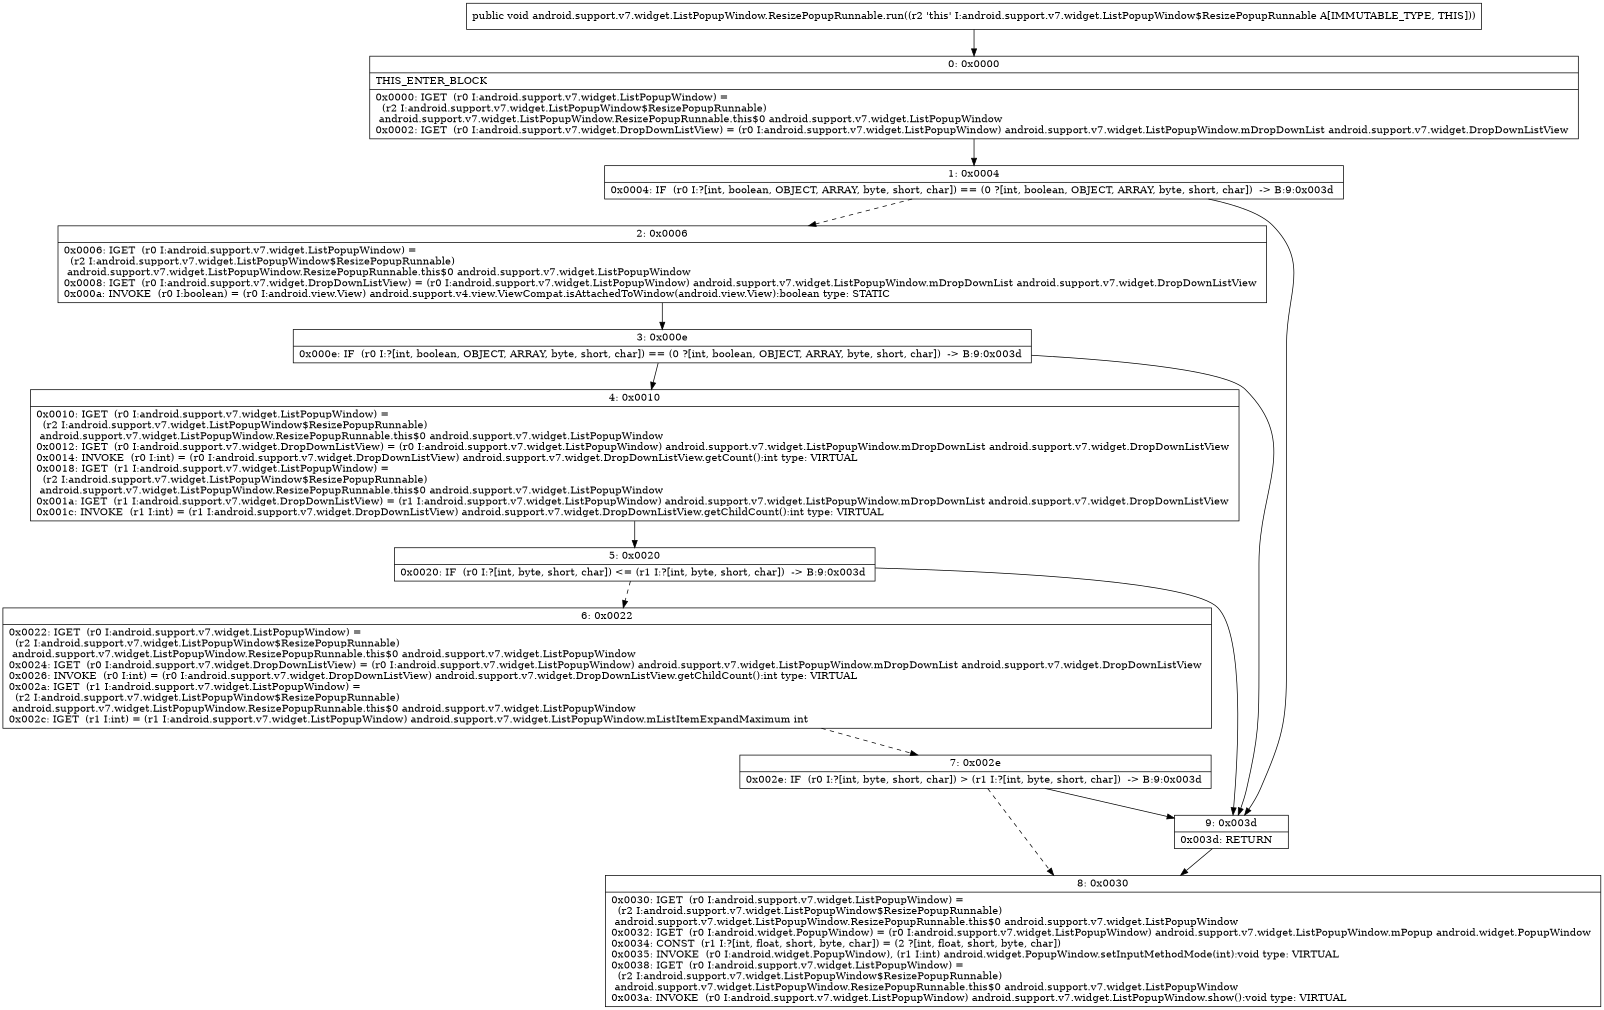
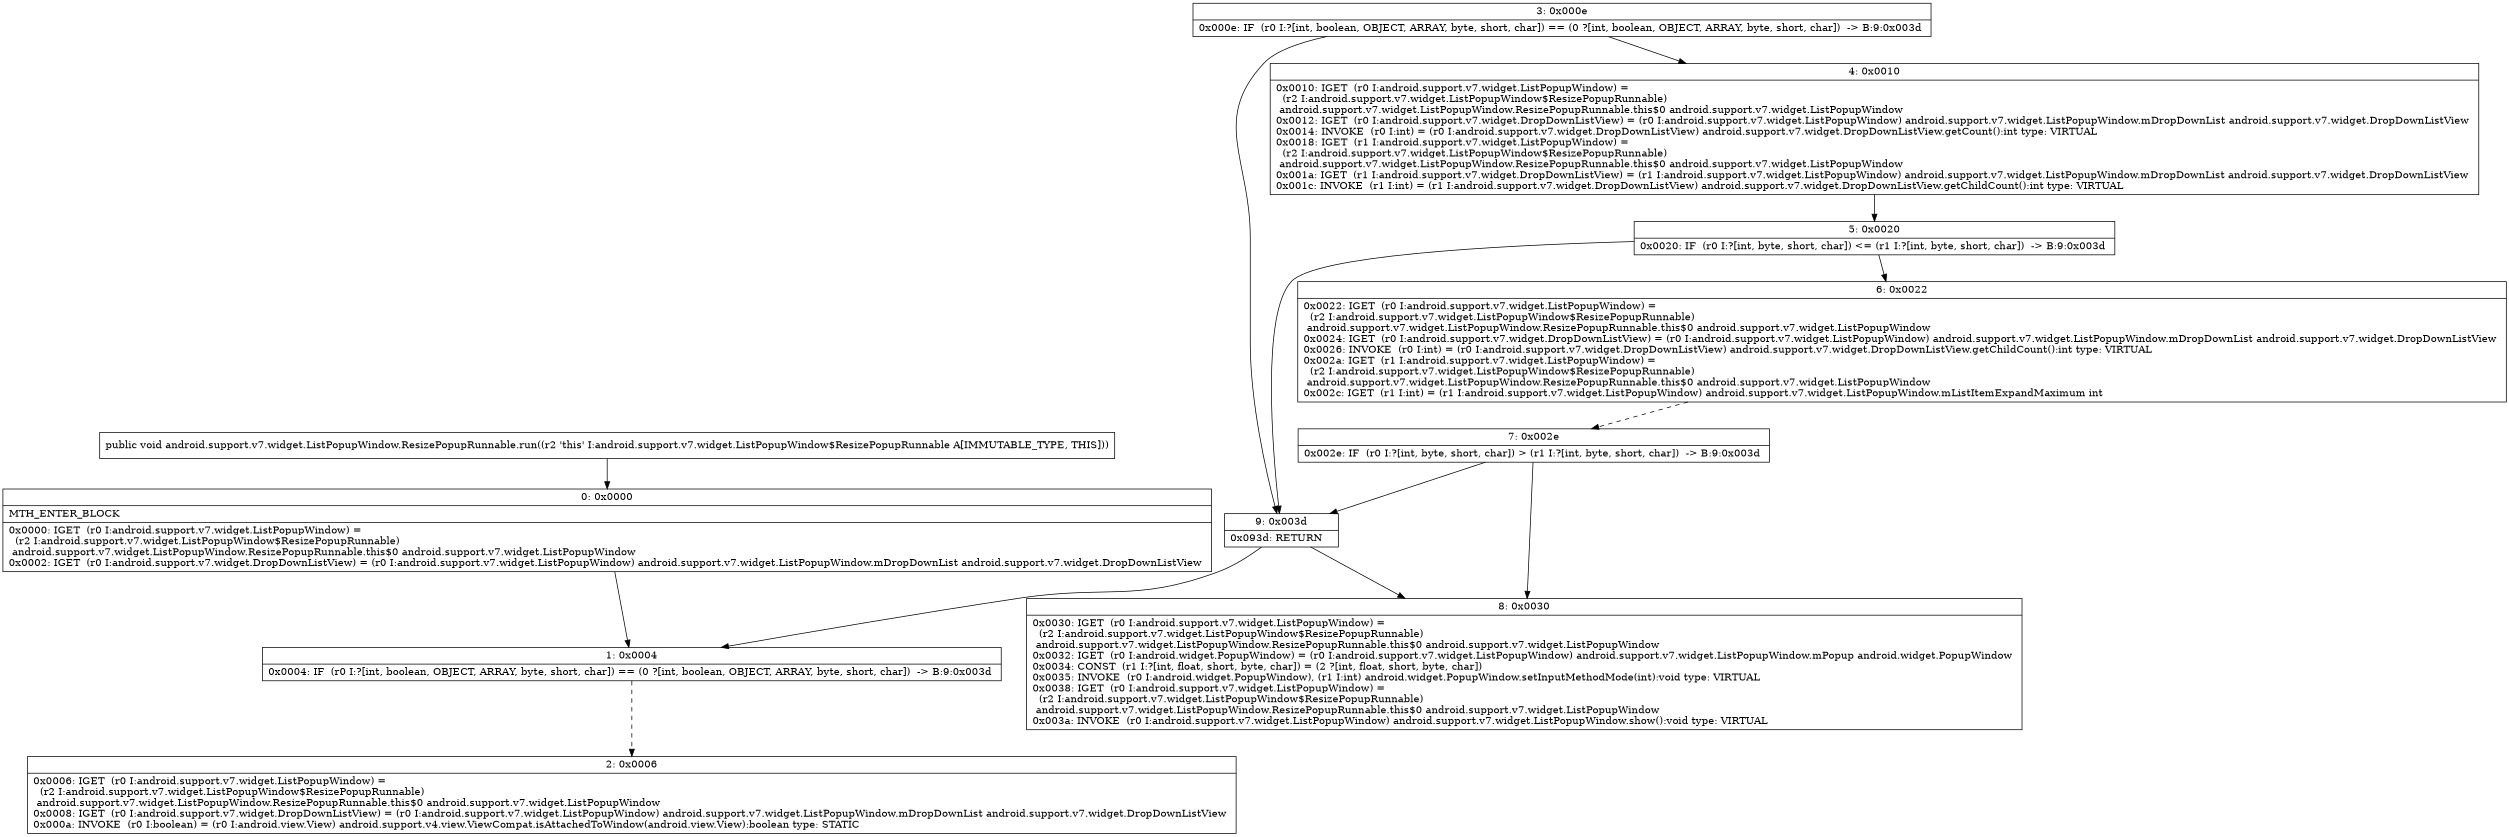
node "0: 0x0000": text "THIS_ENTER_BLOCK" -> "MTH_ENTER_BLOCK"
edge "2: 0x0006" -> "3: 0x000e": removed
edge "1: 0x0004" -> "9: 0x003d": reversed
edge "5: 0x0020" -> "6: 0x0022": style dashed -> solid
edge "7: 0x002e" -> "8: 0x0030": style dashed -> solid
node "9: 0x003d": text "0x003d: RETURN" -> "0x093d: RETURN"
